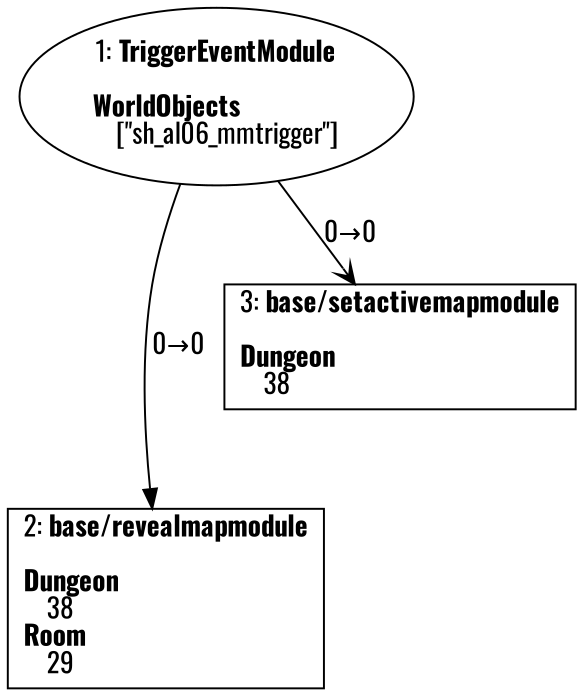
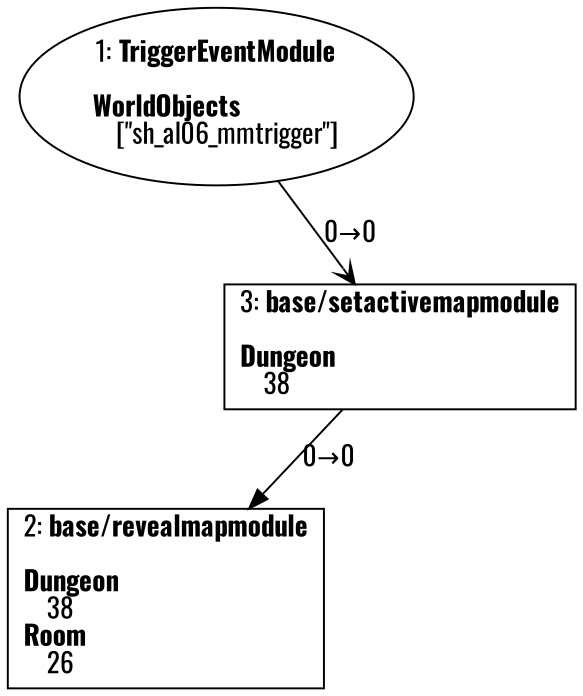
edge "1:" -> "2:": now "3:" -> "2:"
node "2:": text "29" -> "26"
